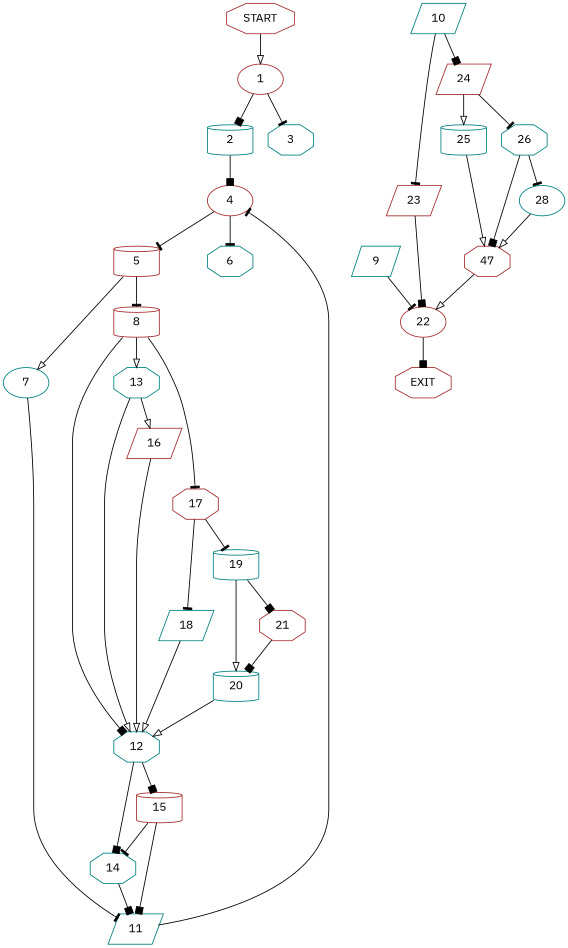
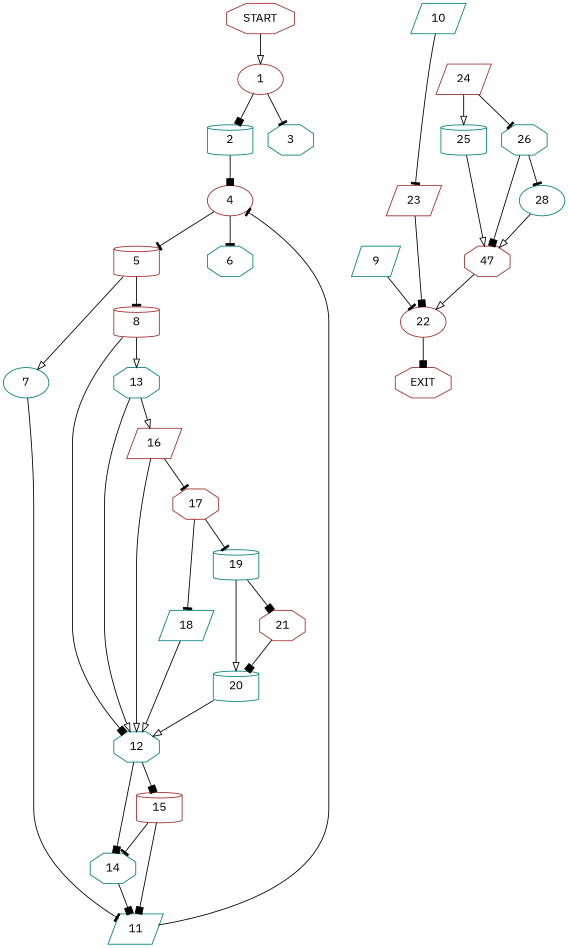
edge "10" -> "24": removed
edge "8" -> "17": now "16" -> "17"
